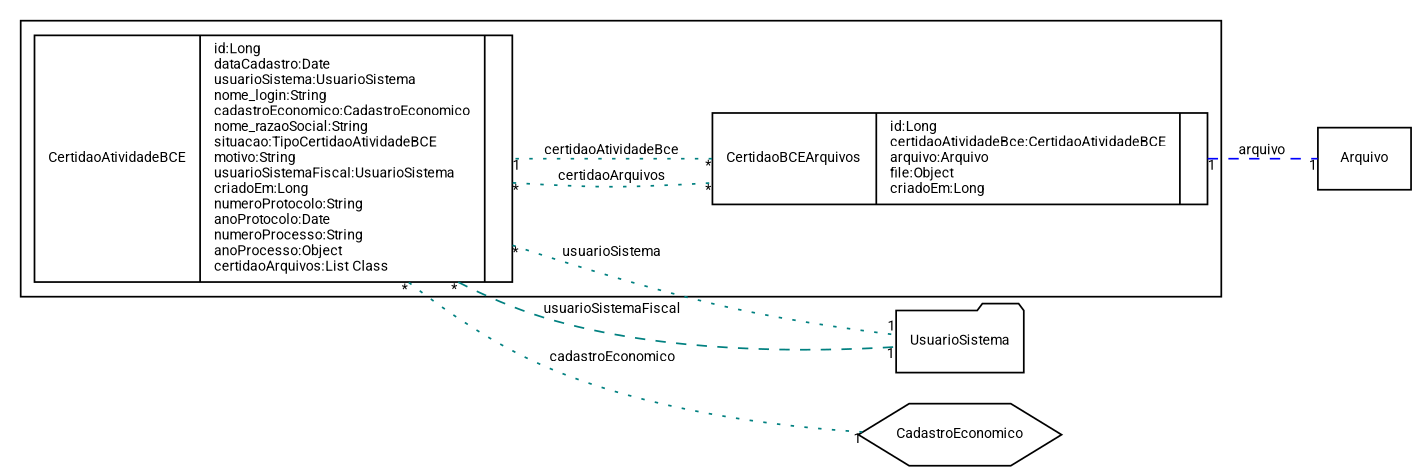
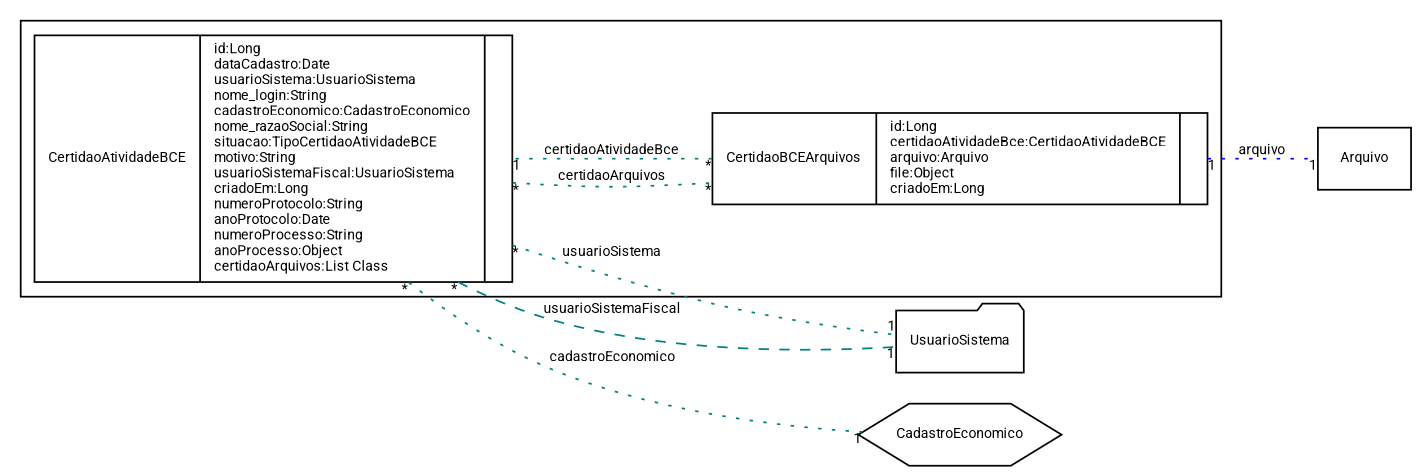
edge "CertidaoBCEArquivos" -- "Arquivo": style dashed -> dotted
